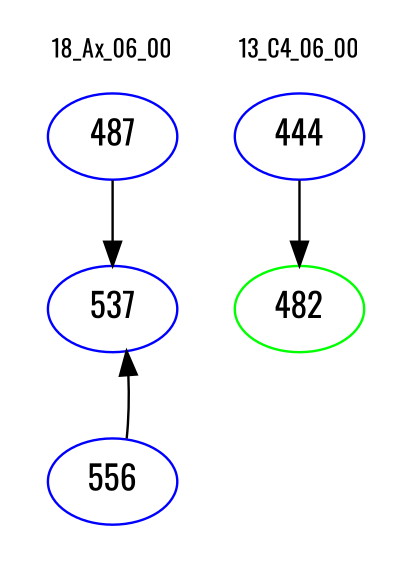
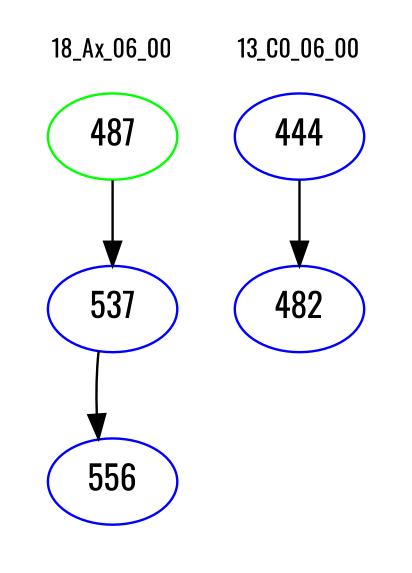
cluster "13_C4_06_00": label "13_C4_06_00" -> "13_C0_06_00"
node "487": color blue -> green
node "482": color green -> blue
edge "556" -> "537": reversed
